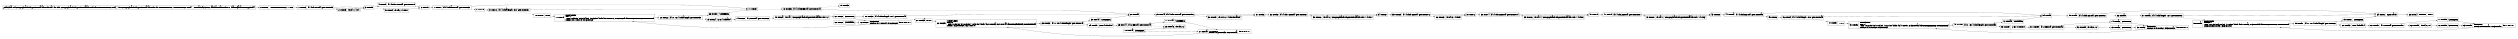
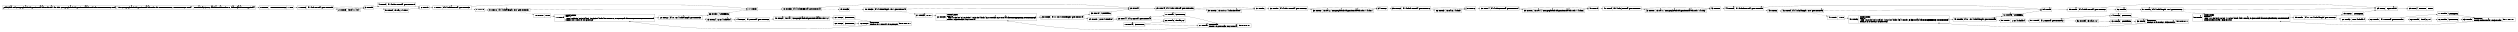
edge "67: 0x002e" -> "20: 0x0038": now "19: 0x0035" -> "20: 0x0038"
